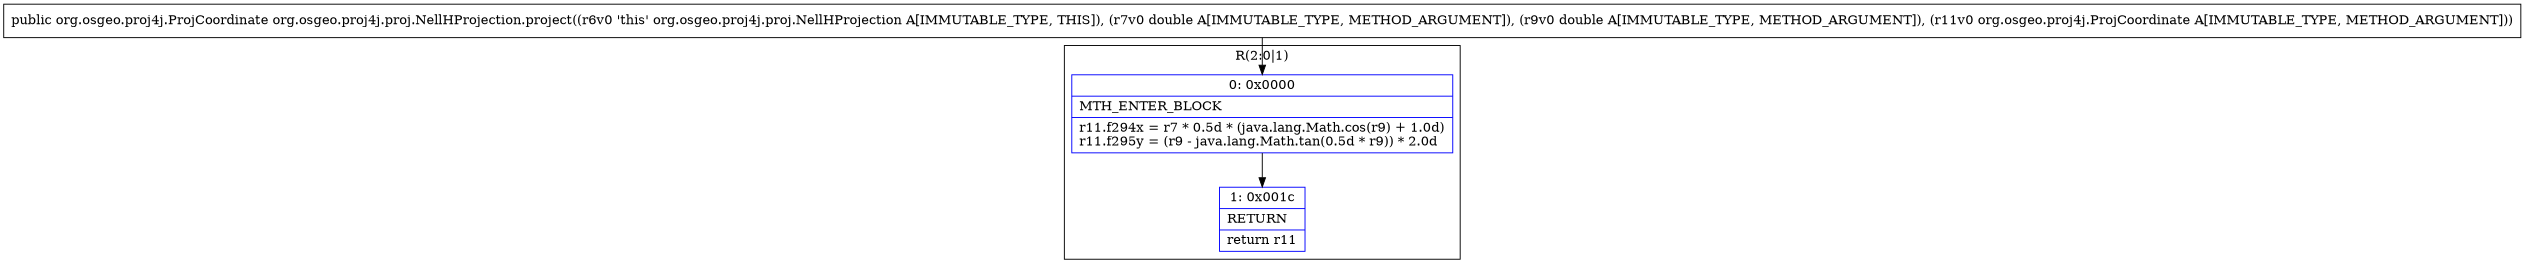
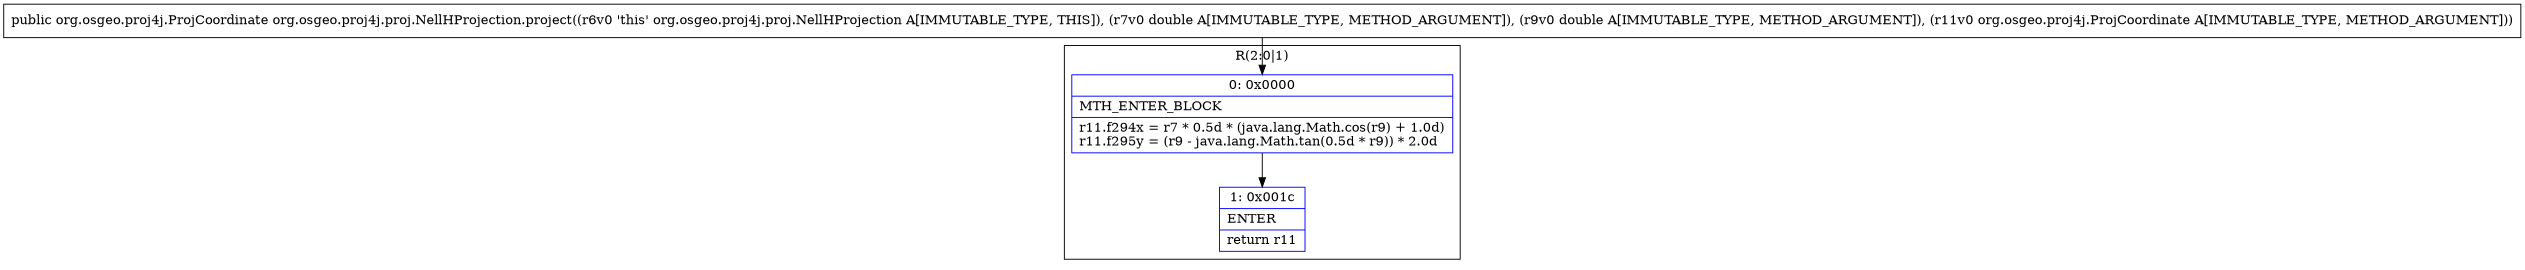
node "1: 0x001c": text "RETURN" -> "ENTER"
